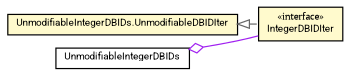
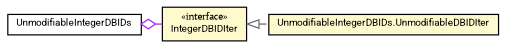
edge "IntegerDBIDIter" -> "UnmodifiableIntegerDBIDs.UnmodifiableDBIDIter": reversed
